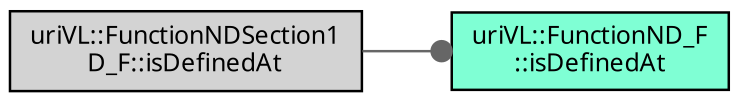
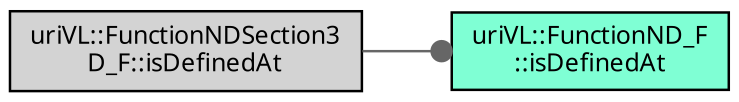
node "uriVL::FunctionNDSection1 D_F::isDefinedAt": label "uriVL::FunctionNDSection1 D_F::isDefinedAt" -> "uriVL::FunctionNDSection3 D_F::isDefinedAt"
